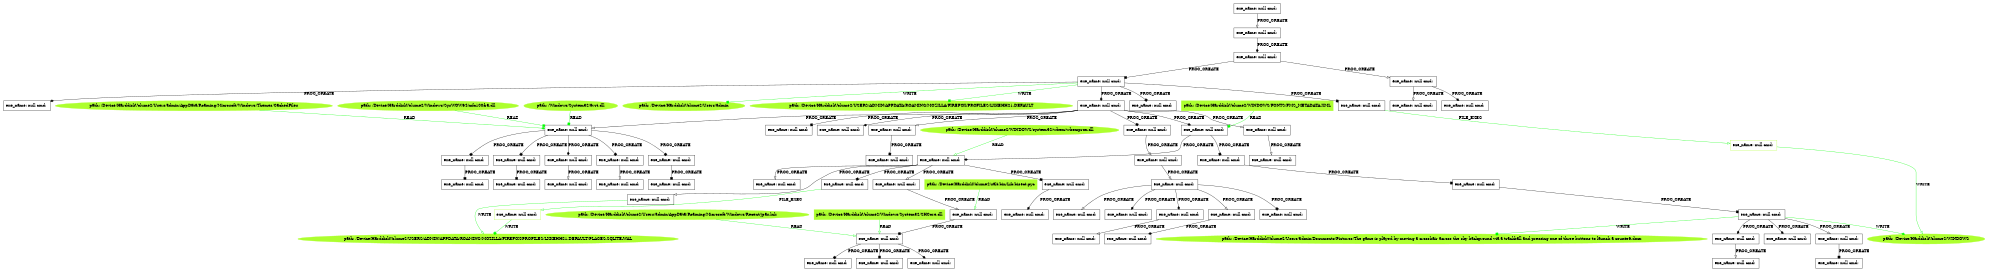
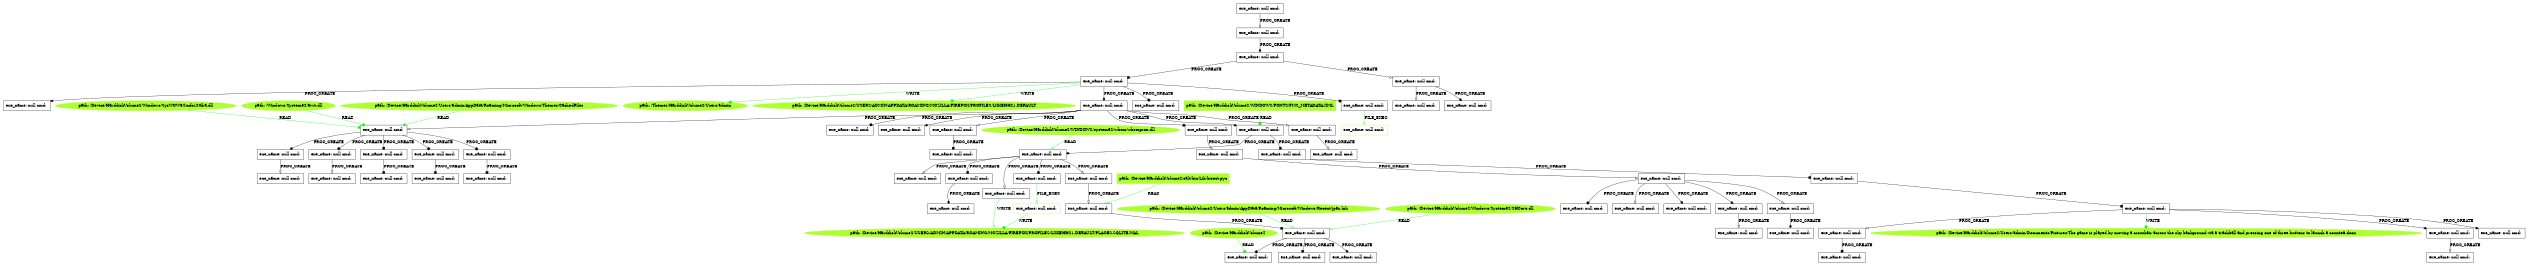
node "path: /Device/HarddiskVolume2/Users/admin": label "path: /Device/HarddiskVolume2/Users/admin" -> "path: /Themes/HarddiskVolume2/Users/admin"
node "path: /Device/HarddiskVolume2/Windows/System32/SHCore.dll": shape box -> ellipse
node "path: /Device/HarddiskVolume4": added
node "path: /Device/HarddiskVolume2/WINDOWS": removed
